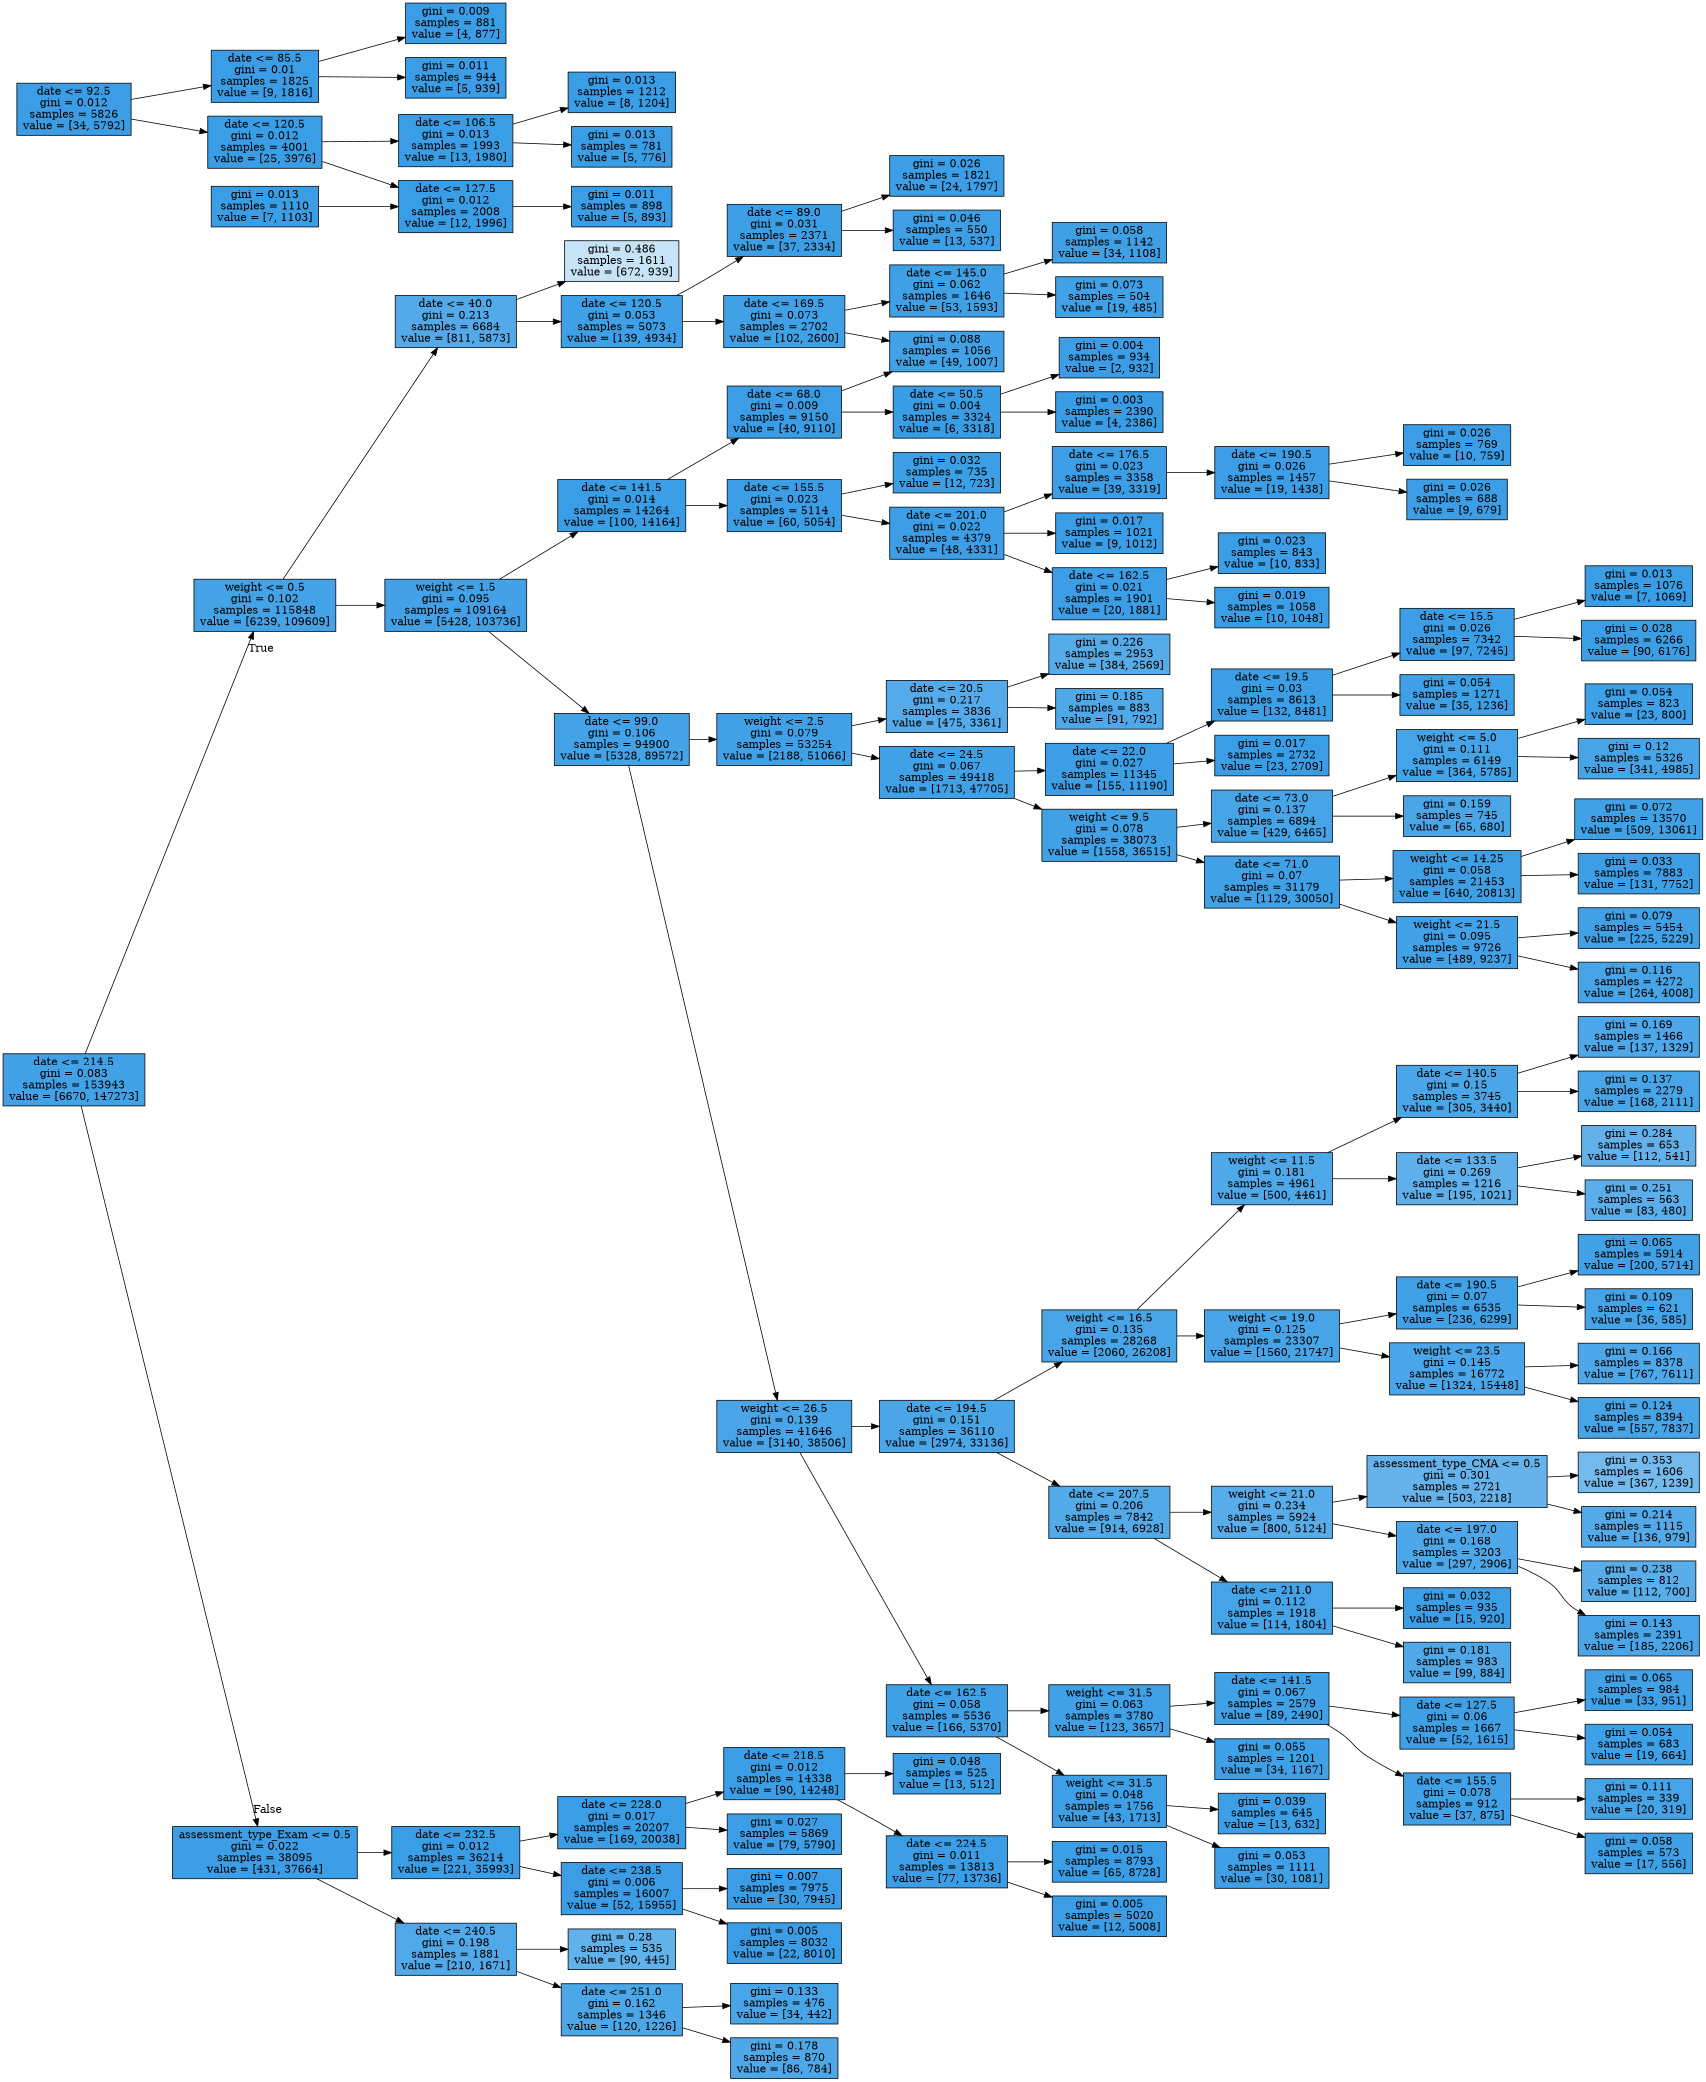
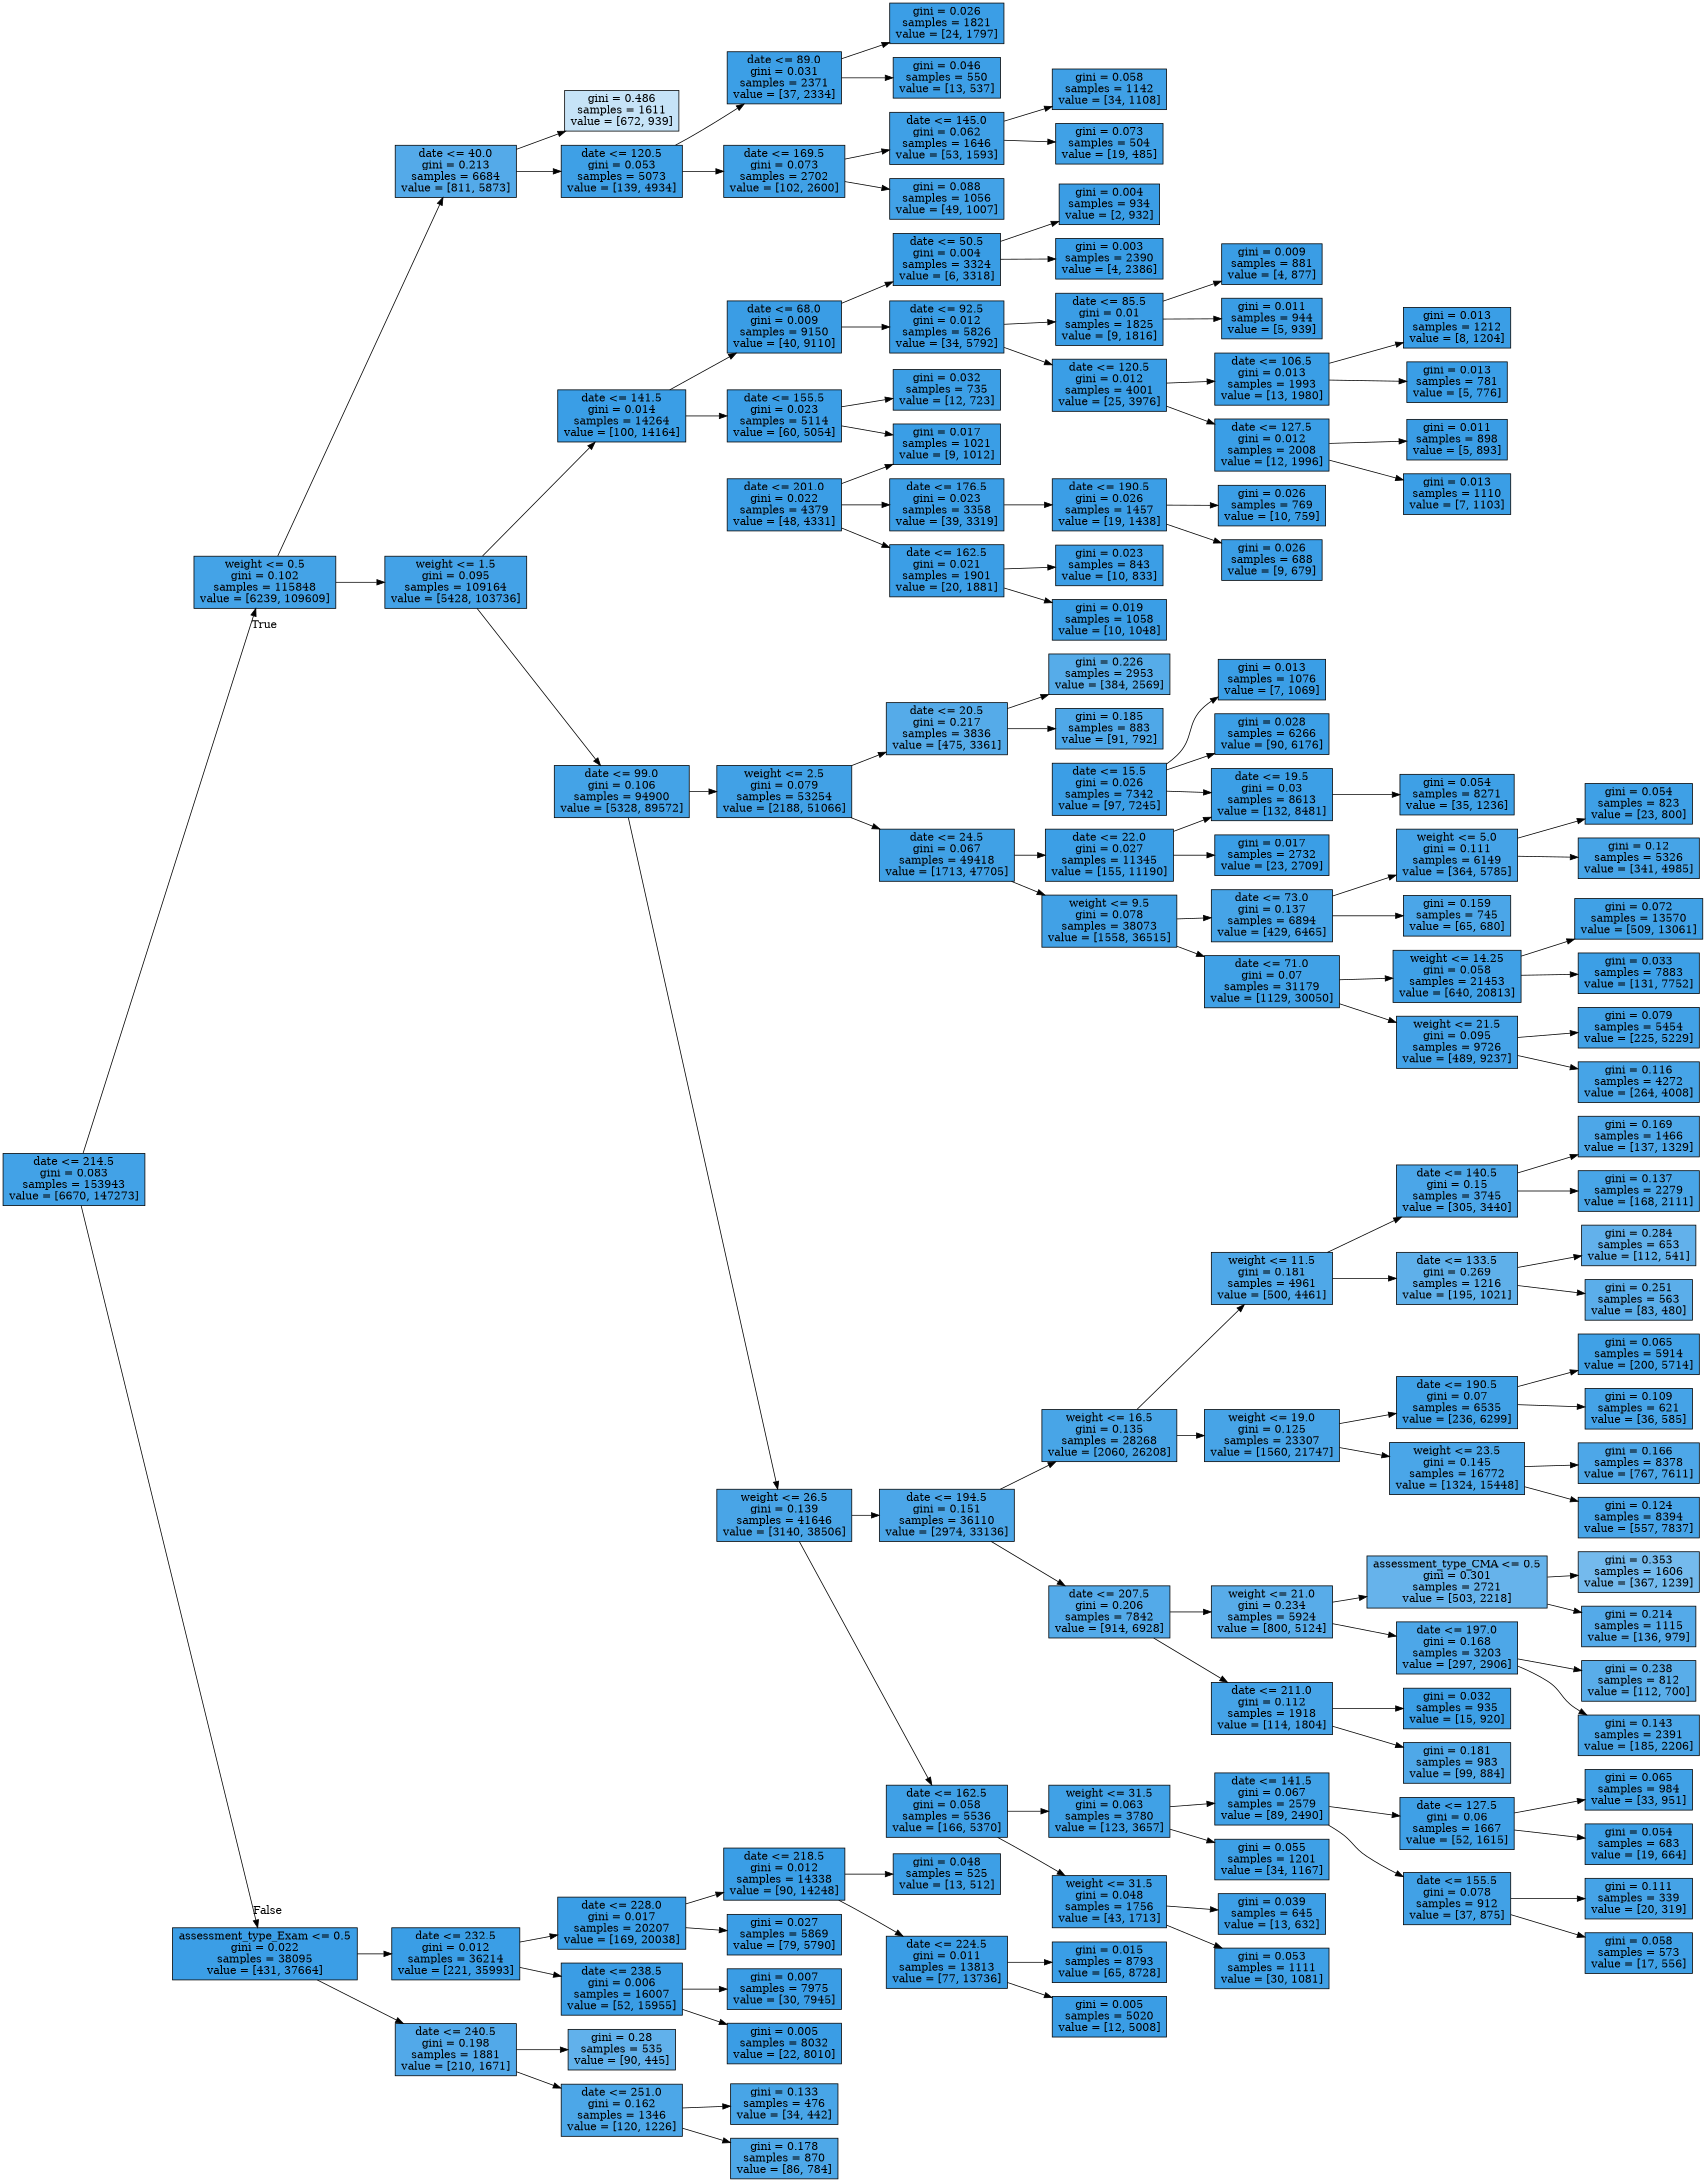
edge "gini = 0.013 samples = 1110 value = [7, 1103]" -> "date <= 127.5 gini = 0.012 samples = 2008 value = [12, 1996]": reversed
edge "date <= 68.0 gini = 0.009 samples = 9150 value = [40, 9110]" -> "gini = 0.088 samples = 1056 value = [49, 1007]": now "date <= 68.0 gini = 0.009 samples = 9150 value = [40, 9110]" -> "date <= 92.5 gini = 0.012 samples = 5826 value = [34, 5792]"
edge "date <= 155.5 gini = 0.023 samples = 5114 value = [60, 5054]" -> "date <= 201.0 gini = 0.022 samples = 4379 value = [48, 4331]": now "date <= 155.5 gini = 0.023 samples = 5114 value = [60, 5054]" -> "gini = 0.017 samples = 1021 value = [9, 1012]"
edge "date <= 19.5 gini = 0.03 samples = 8613 value = [132, 8481]" -> "date <= 15.5 gini = 0.026 samples = 7342 value = [97, 7245]": reversed
node "gini = 0.054 samples = 1271 value = [35, 1236]": label "gini = 0.054 samples = 1271 value = [35, 1236]" -> "gini = 0.054 samples = 8271 value = [35, 1236]"
